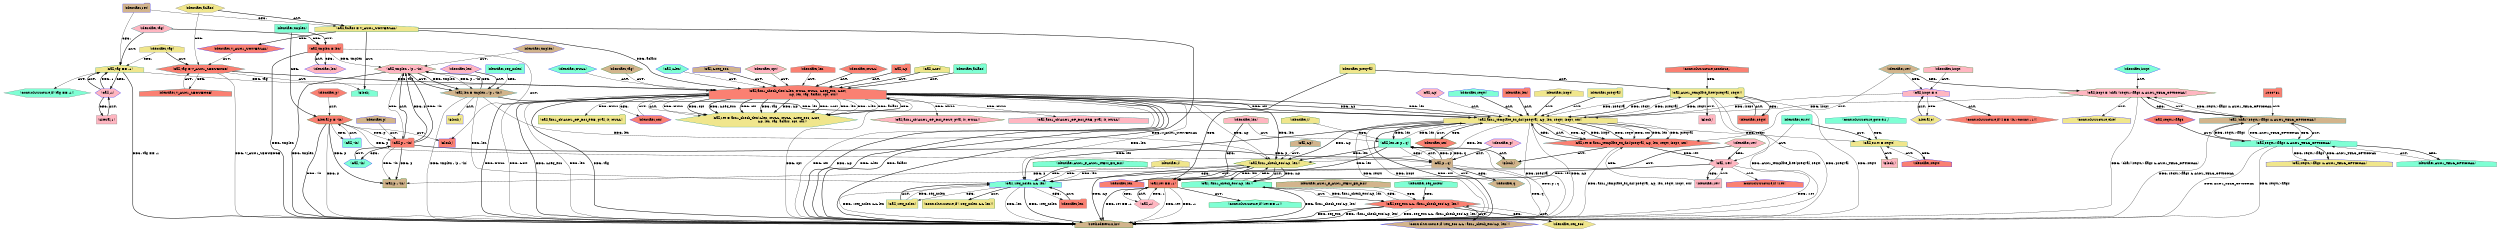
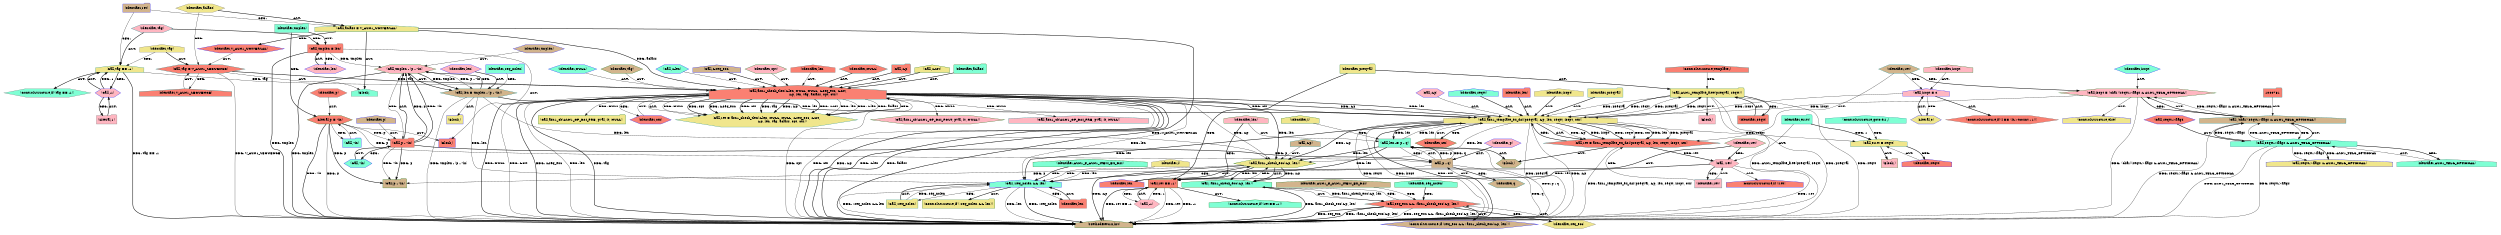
node "(ControlStructure,continue;)": label "(ControlStructure,continue;)" -> "(ControlStructure,template;)"
edge "(Call,tag == -1)" -> "(ControlStructure,if (tag == -1))": style solid -> bold
edge "(Identifier,errtt)" -> "(Call,errtt = seqtt)": label "AST: " -> "DDG: 1"
